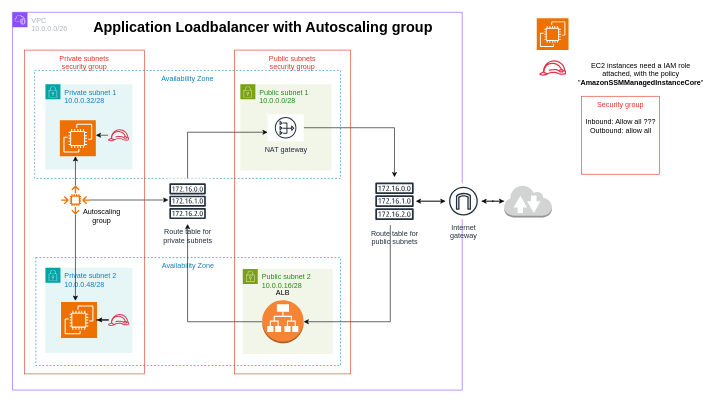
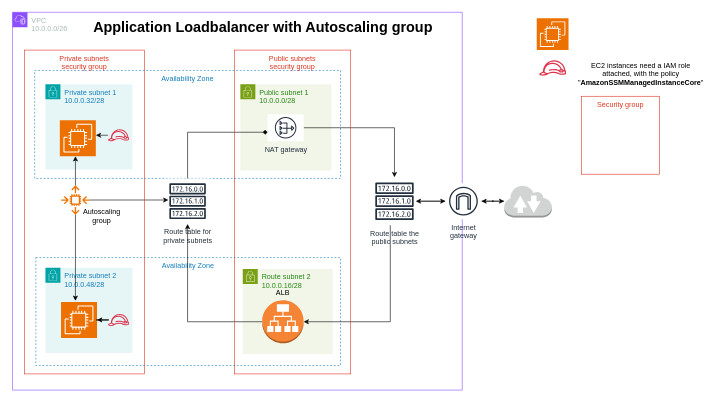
node "Inbound: Allow all ??? Outbound: allow all": removed
edge "Route table for private subnets" -> "NAT gateway": arrowhead classic -> diamond
node "Route table for public subnets": label "Route table for public subnets" -> "Route table the public subnets"
node "Public subnet 2 10.0.0.16/28": label "Public subnet 2 10.0.0.16/28" -> "Route subnet 2 10.0.0.16/28"
